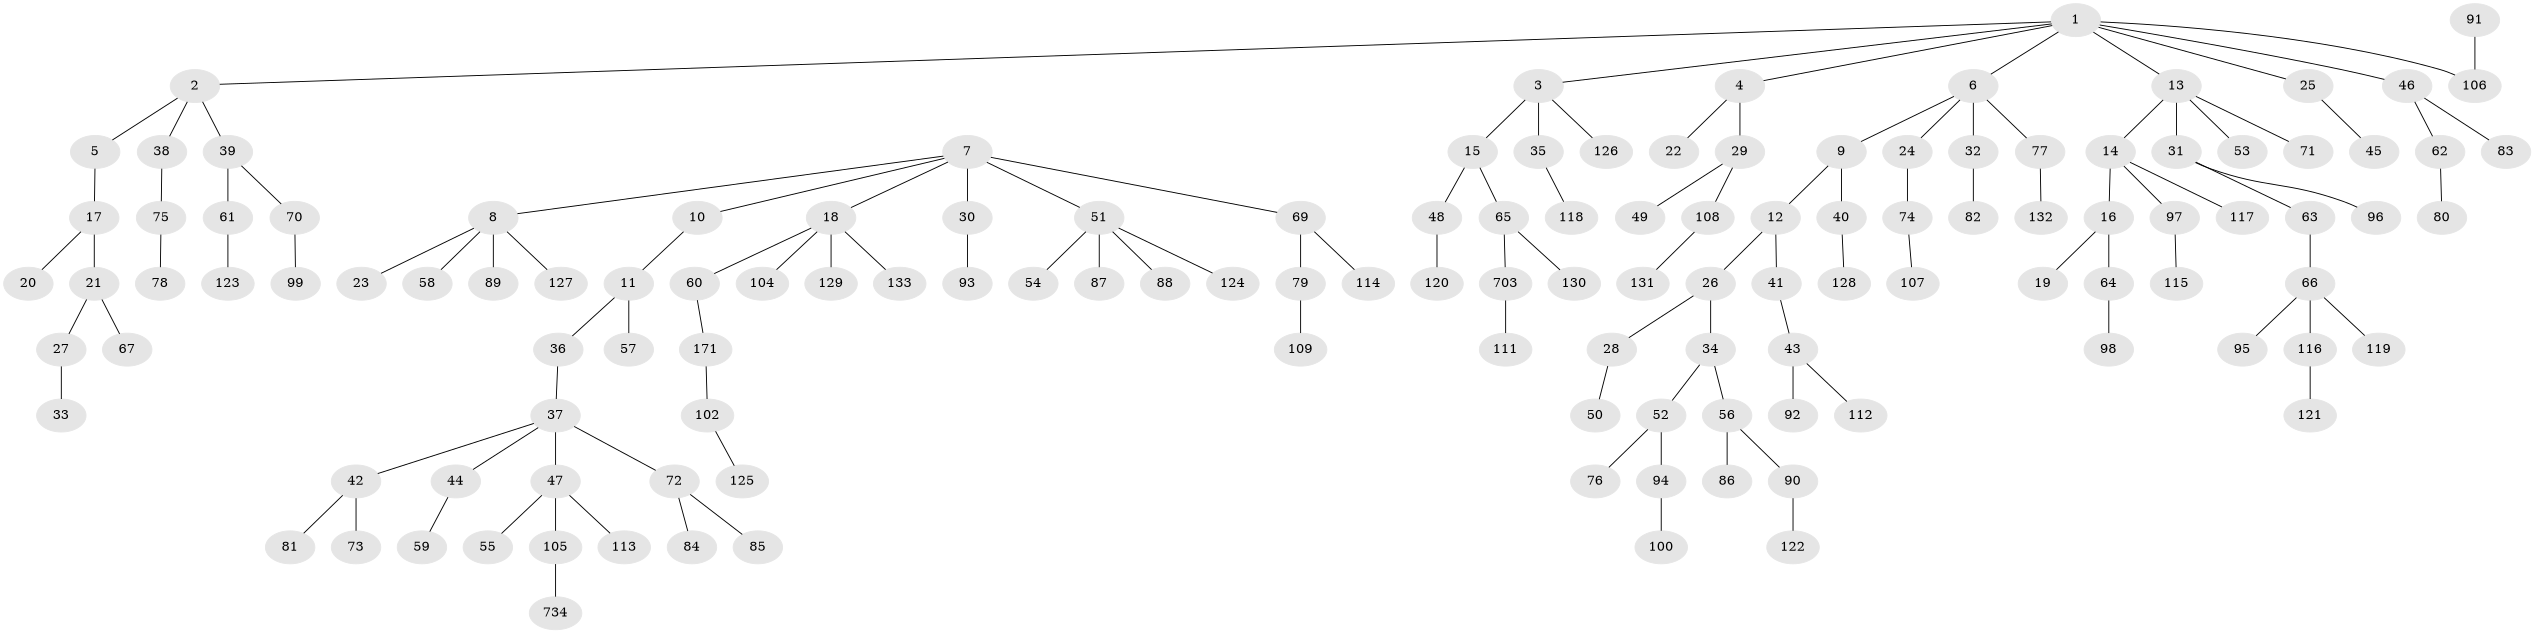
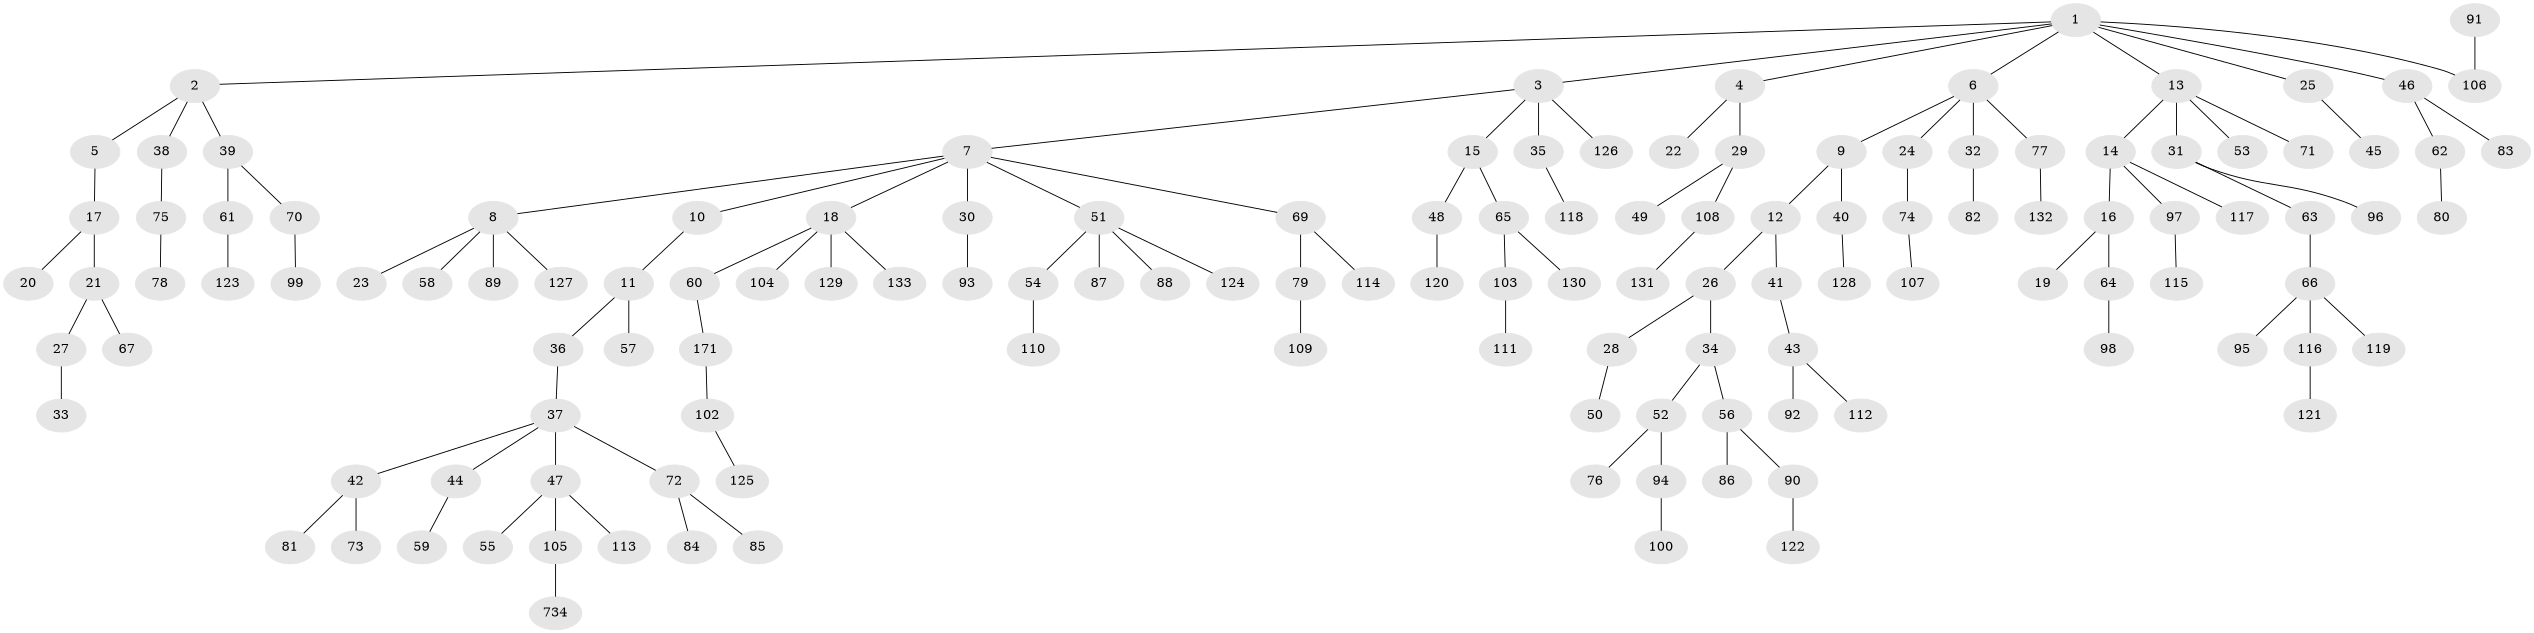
edge "3" -- "7": added
node "703": label "703" -> "103"
node "110": added
